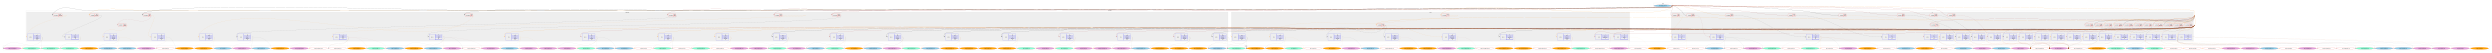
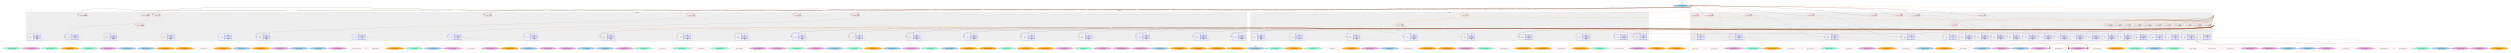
node "portage://dev-qt/qthelp-5.12.3": added
node "portage://virtual/pkgconfig-0-r1": fillcolor white -> orange
node "portage://dev-util/cppcheck-1.88": fillcolor skyblue -> orange
